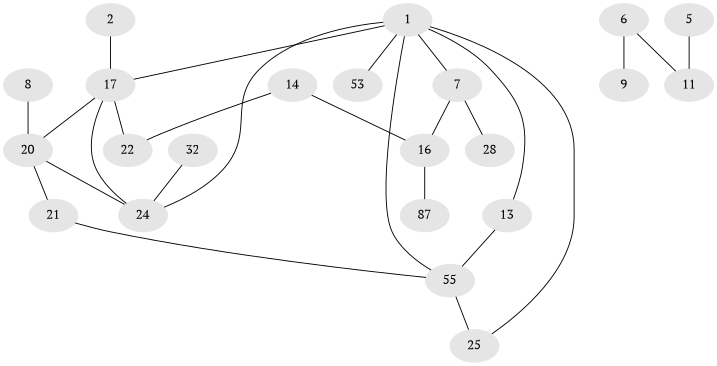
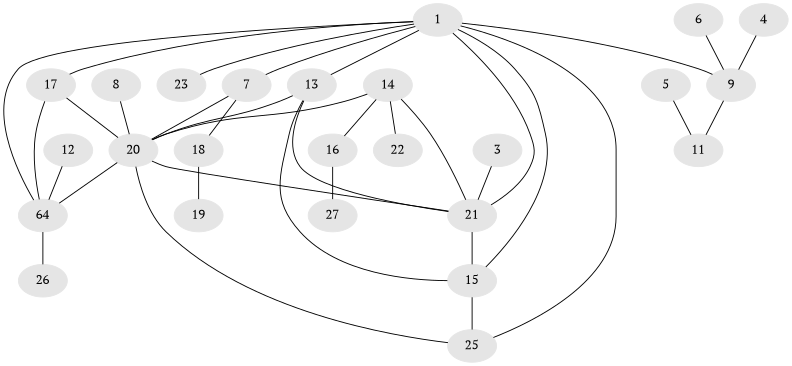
node "2": removed
node "4": added
edge "1" -- "9": added
edge "6" -- "11": now "9" -- "11"
node "53": label "53" -> "23"
edge "13" -- "20": added
edge "14" -- "20": added
edge "1" -- "21": added
edge "17" -- "22": removed
edge "7" -- "16": now "7" -- "20"
edge "14" -- "21": added
node "32": label "32" -> "12"
node "28": label "28" -> "18"
node "3": added
edge "13" -- "21": added
node "24": label "24" -> "64"
node "19": added
node "87": label "87" -> "27"
node "26": added
node "55": label "55" -> "15"
edge "20" -- "25": added
